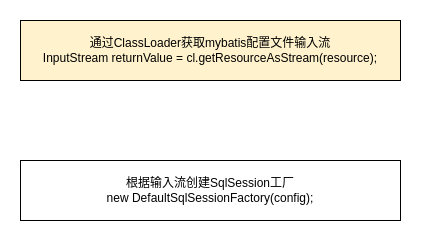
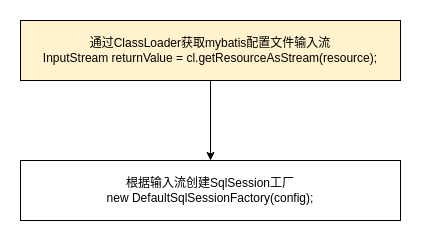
edge "通过ClassLoader获取mybatis配置文件输入流 InputStream returnValue = cl.getResourceAsStream(resource);" -> "根据输入流创建SqlSession工厂 new DefaultSqlSessionFactory(config);": added
